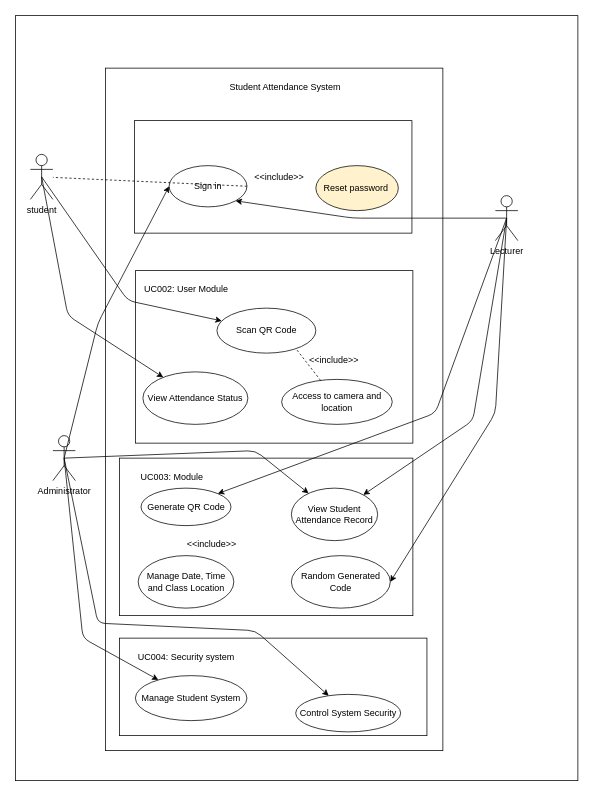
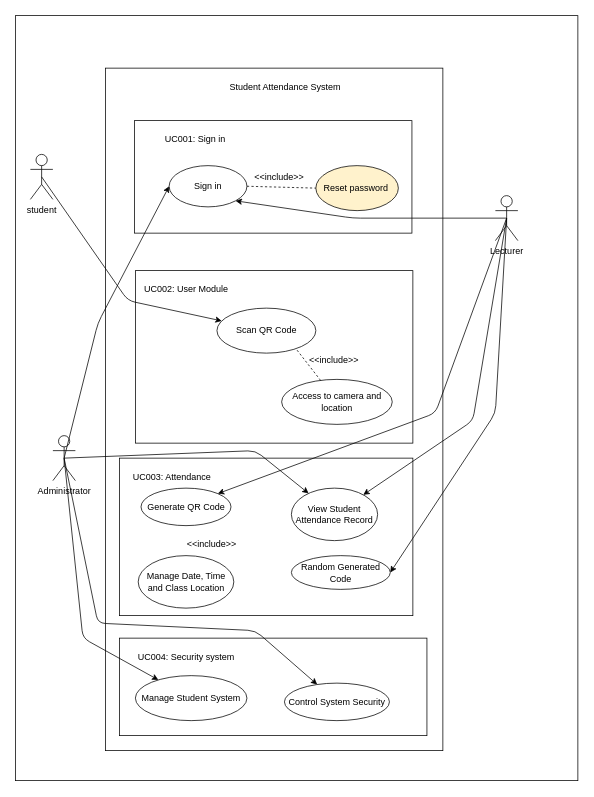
node "UC001: Sign in": added
edge "student" -- "Sign in": now "Reset password" -- "Sign in"
edge "student" -> "View Attendance Status": removed
node "View Attendance Status": removed
node "UC003: Module": label "UC003: Module" -> "UC003: Attendance"
node "Random Generated Code": size 99x53 -> 99x34
node "Control System Security": moved (348, 713) -> (337, 702)
